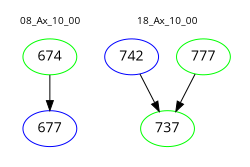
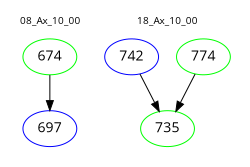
node "777": label "777" -> "774"
node "677": label "677" -> "697"
node "737": label "737" -> "735"
